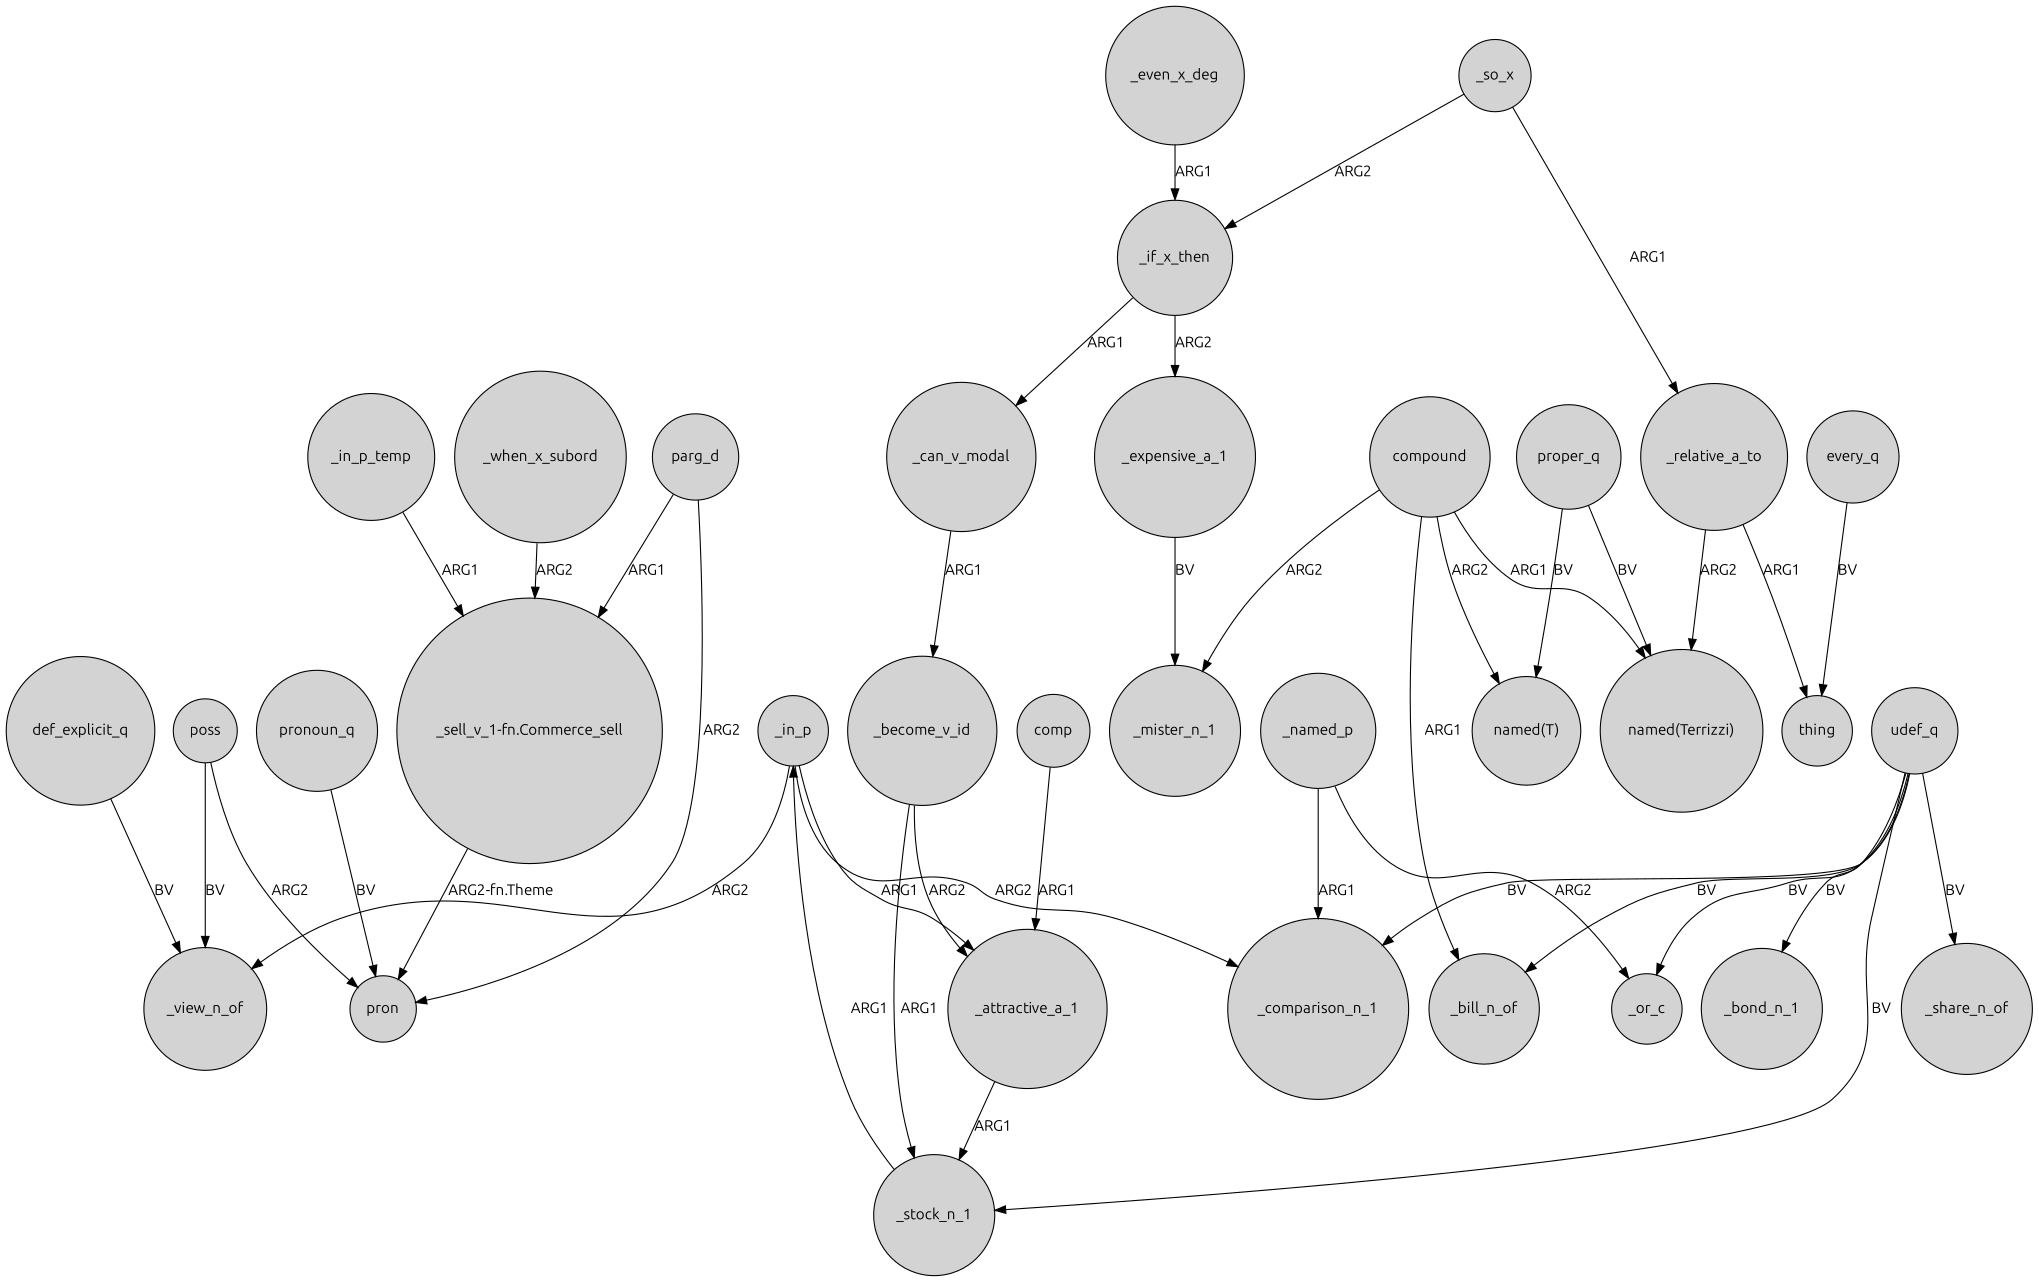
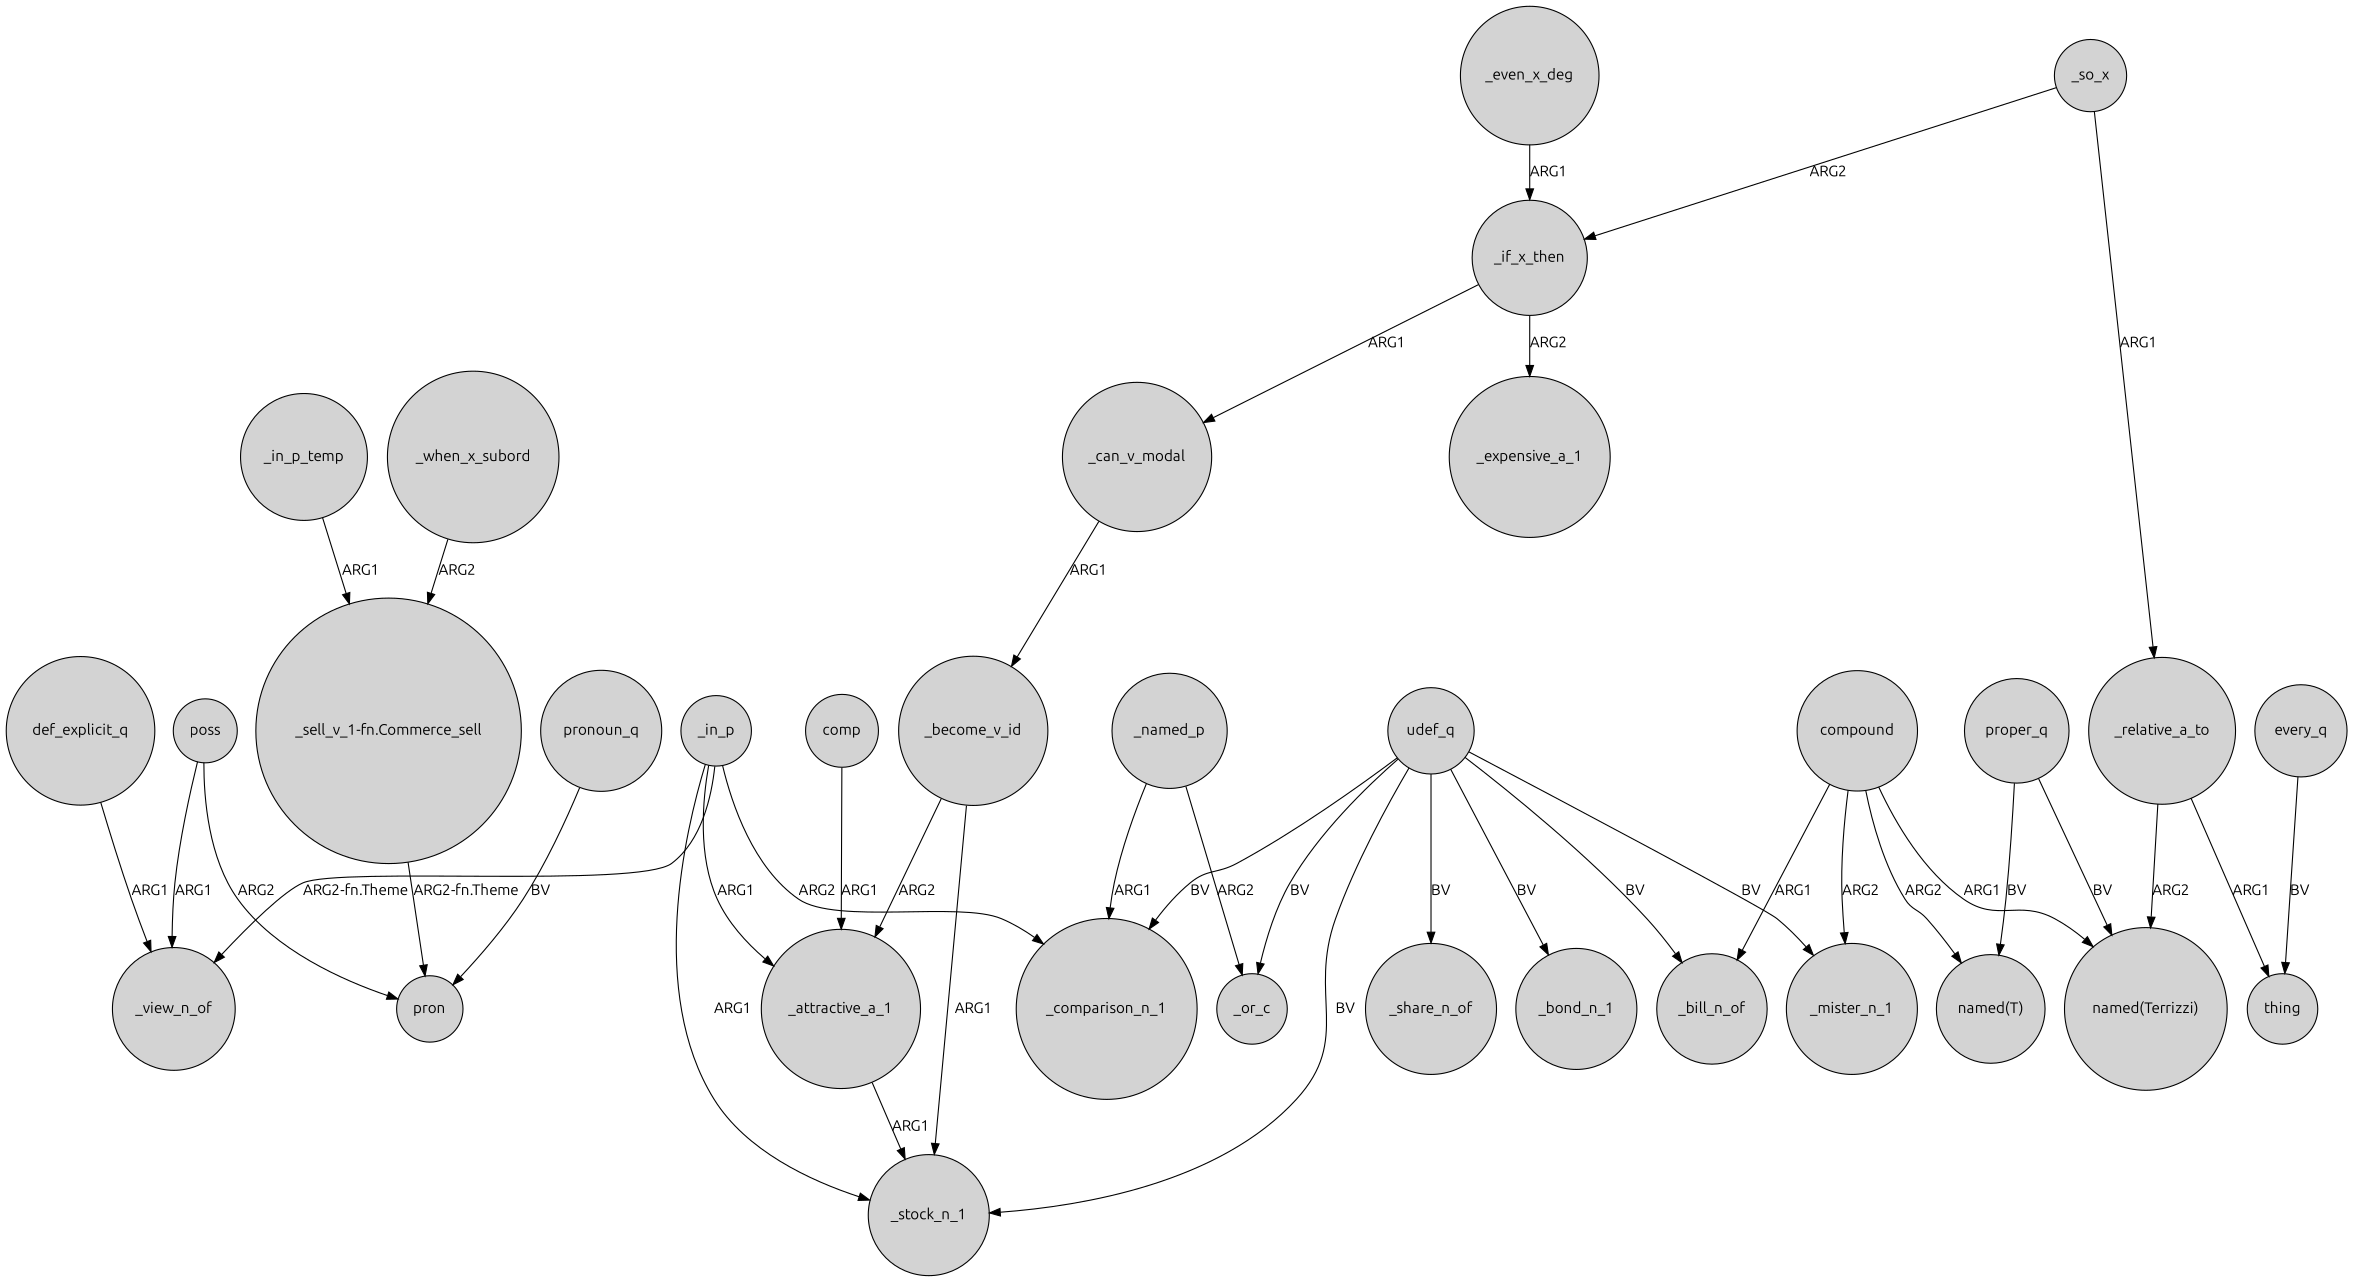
node "parg_d": removed
edge "_expensive_a_1" -> "_mister_n_1": now "udef_q" -> "_mister_n_1"
edge "def_explicit_q" -> "_view_n_of": label "BV" -> "ARG1"
edge "poss" -> "_view_n_of": label "BV" -> "ARG1"
edge "_in_p" -> "_view_n_of": label "ARG2" -> "ARG2-fn.Theme"
edge "_stock_n_1" -> "_in_p": reversed
